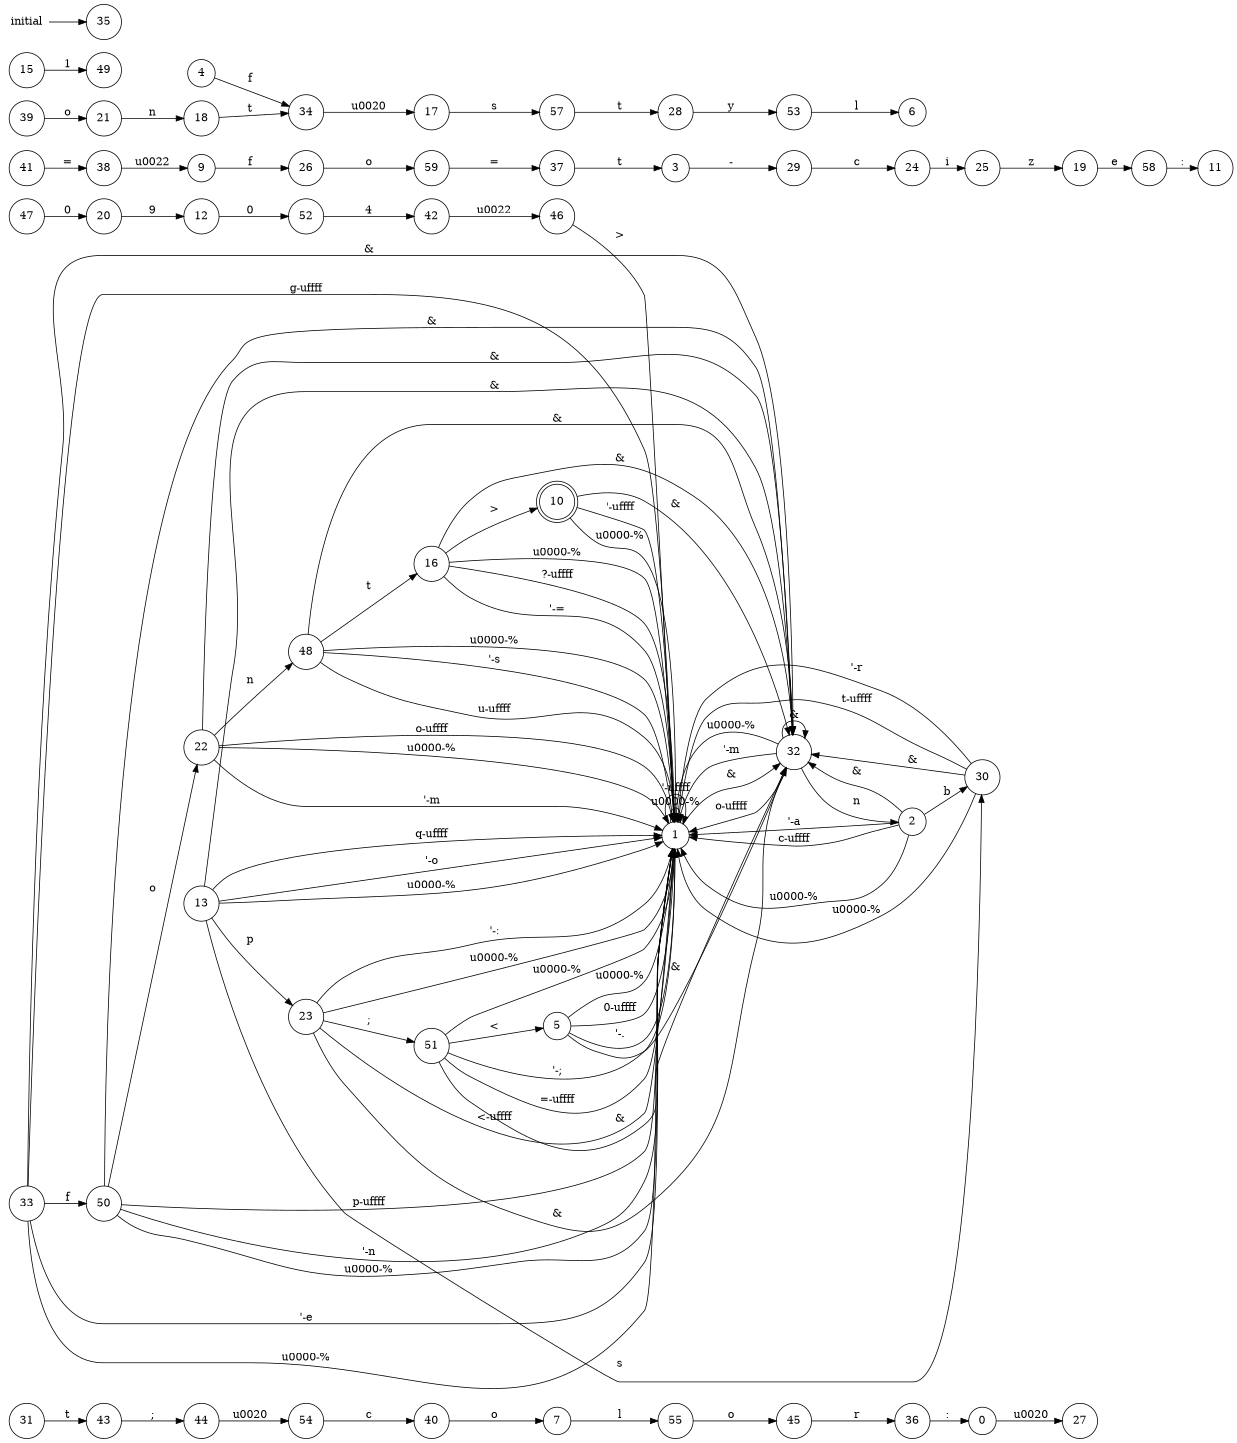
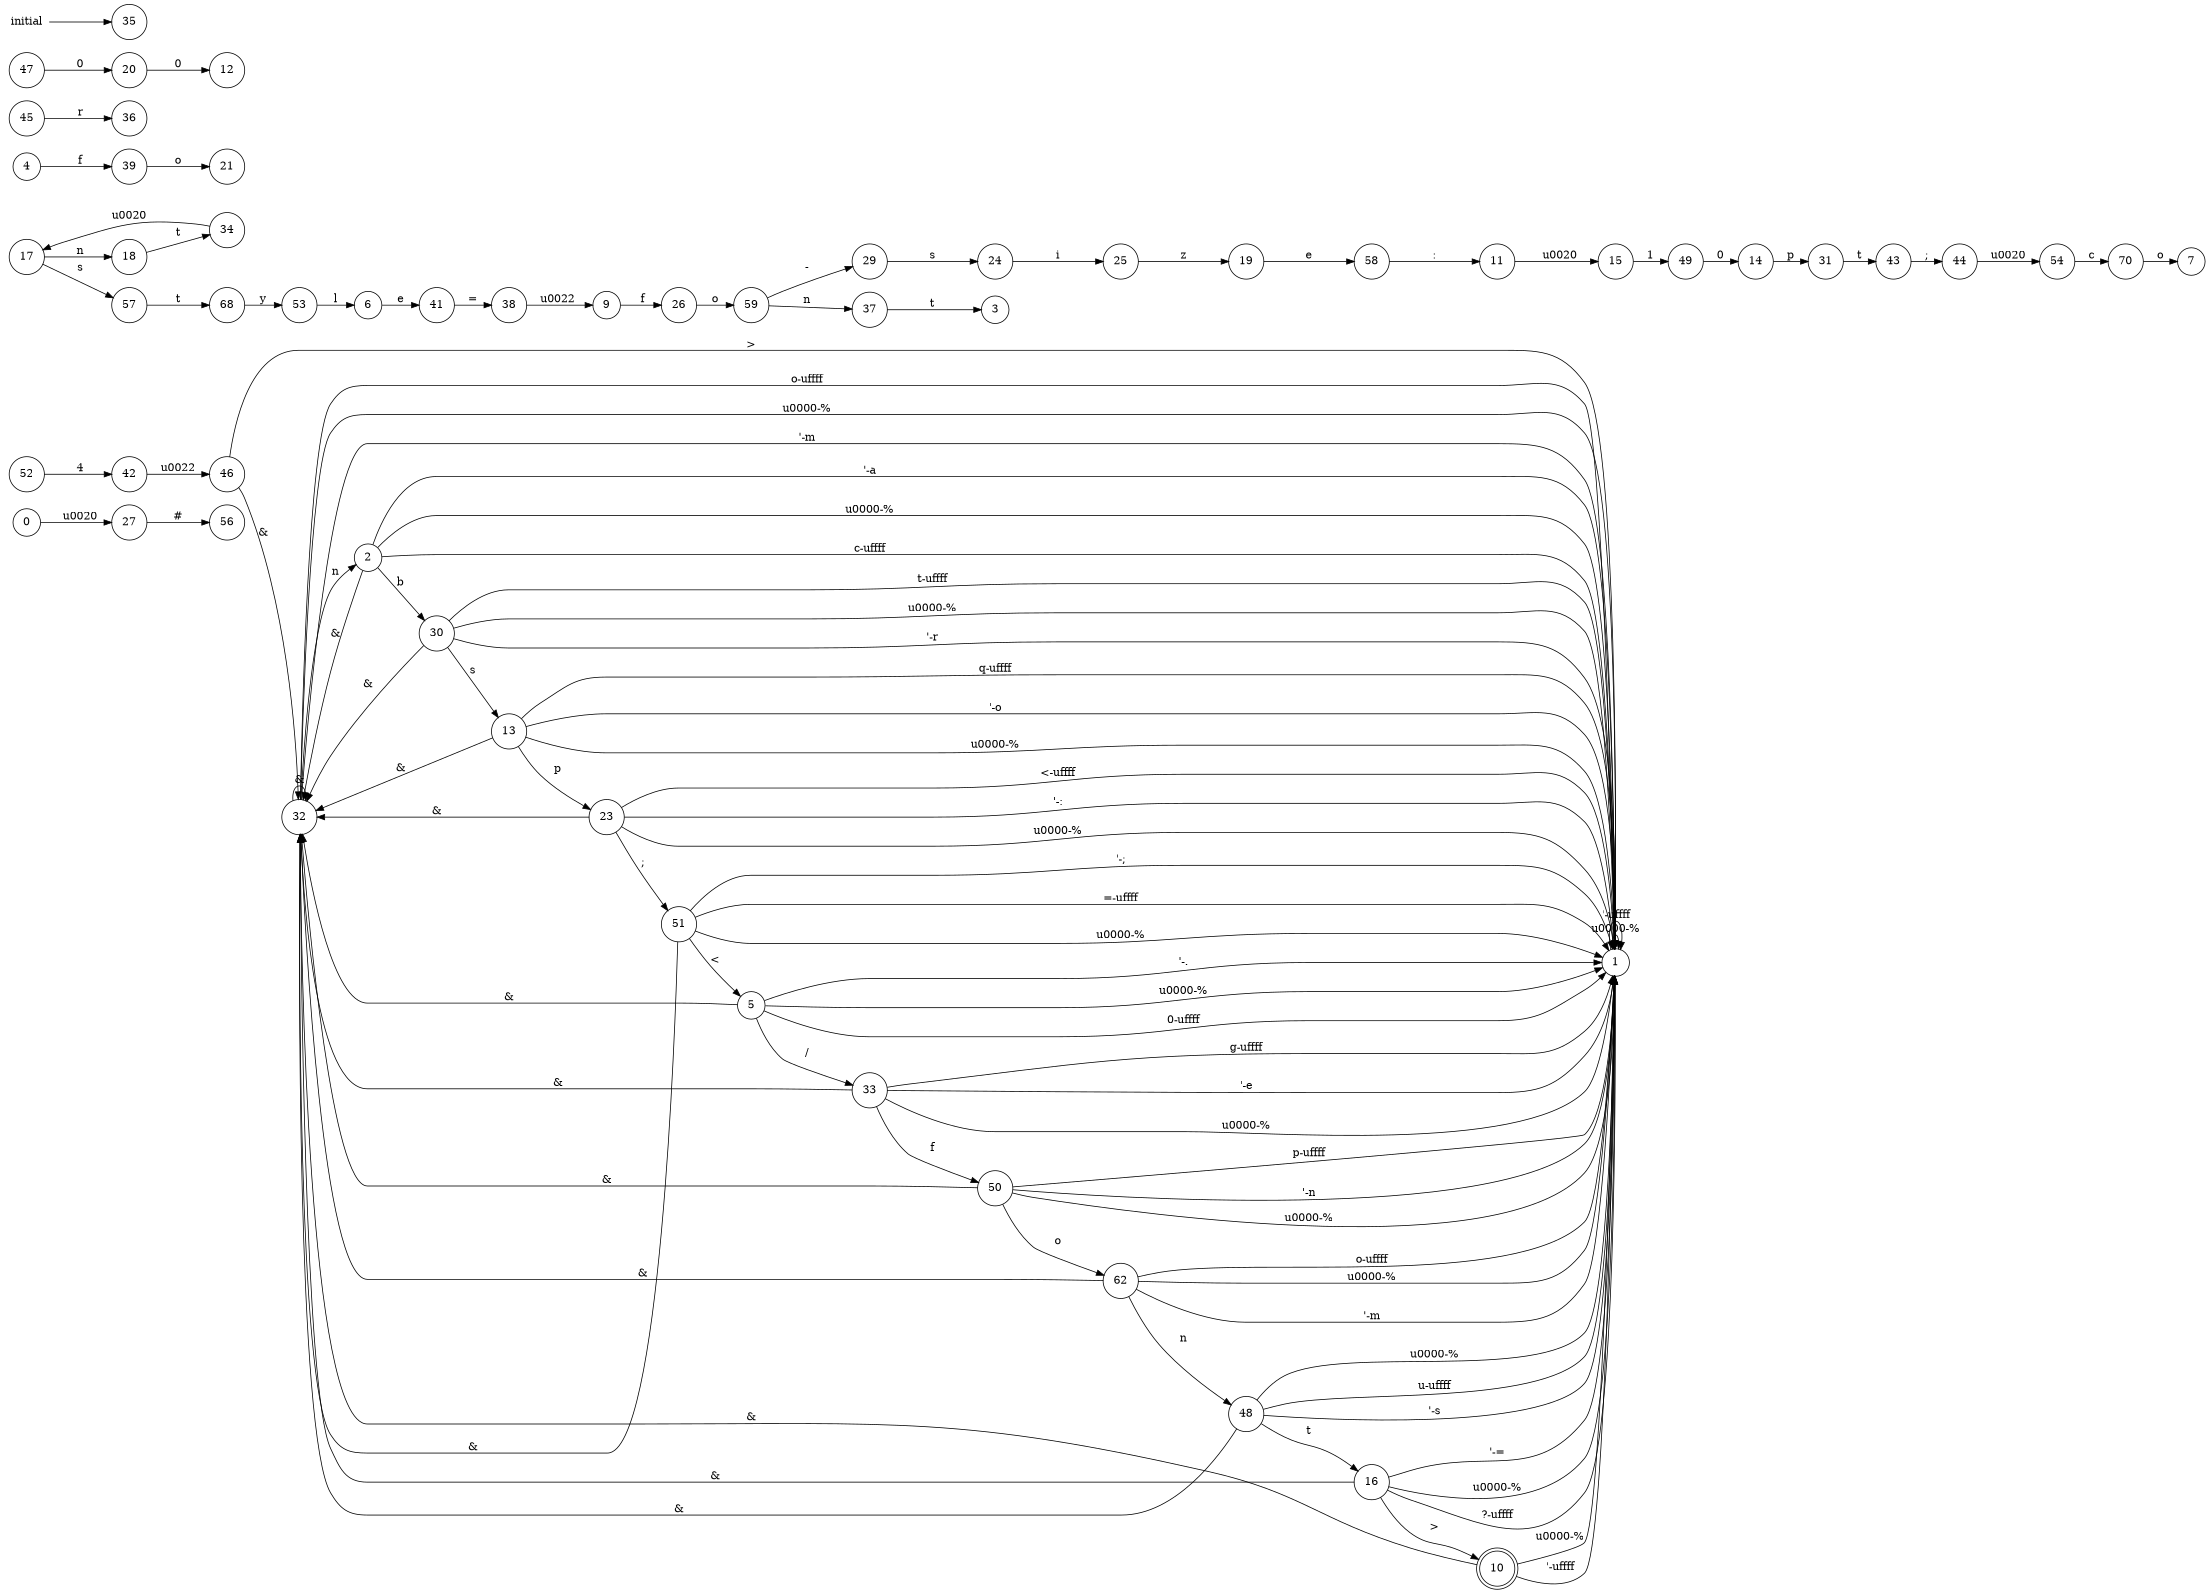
edge "4" -> "34": now "4" -> "39"
node "28": label "28" -> "68"
edge "21" -> "18": now "17" -> "18"
edge "59" -> "37": label "=" -> "n"
edge "29" -> "24": label "c" -> "s"
edge "3" -> "29": now "59" -> "29"
edge "20" -> "12": label "9" -> "0"
edge "12" -> "52": removed, label "0"
edge "11" -> "15": added, label "u0020"
node "14": added
edge "6" -> "41": added, label "e"
node "56": added
node "22": label "22" -> "62"
edge "1" -> "32": now "46" -> "32"
edge "5" -> "33": added, label "/"
edge "13" -> "30": reversed
node "40": label "40" -> "70"
node "55": removed
edge "36" -> "0": removed, label ":"
